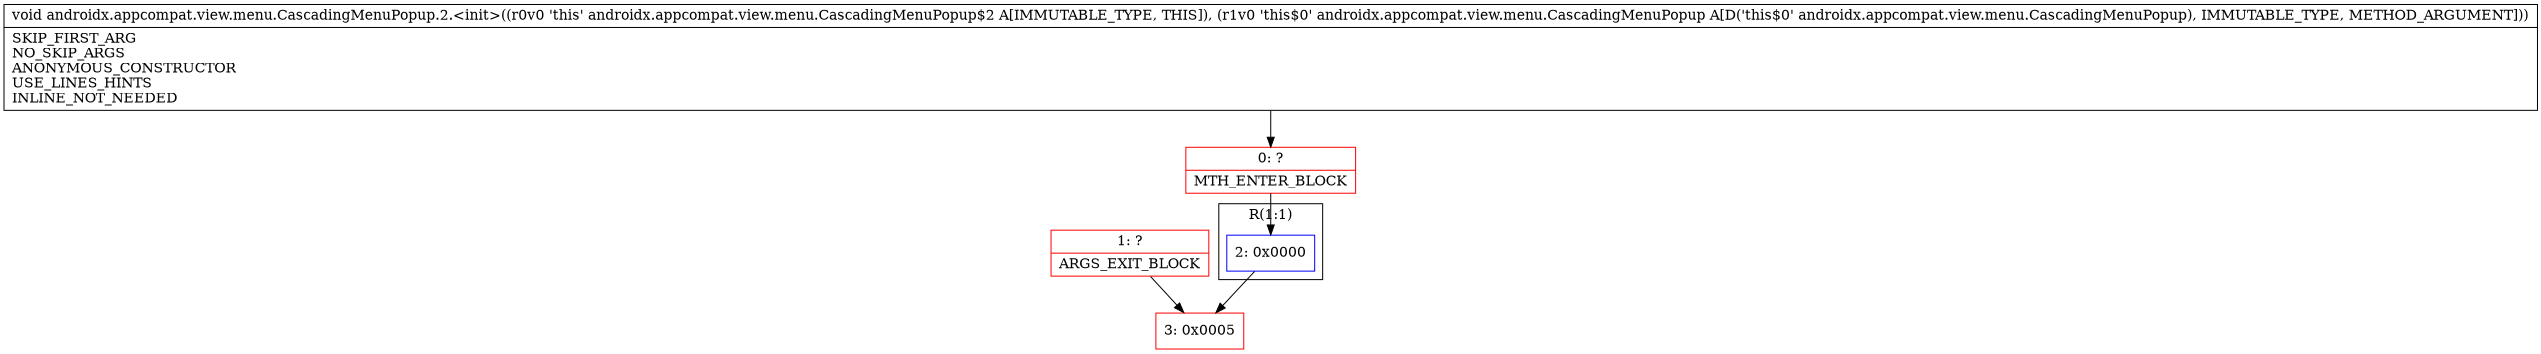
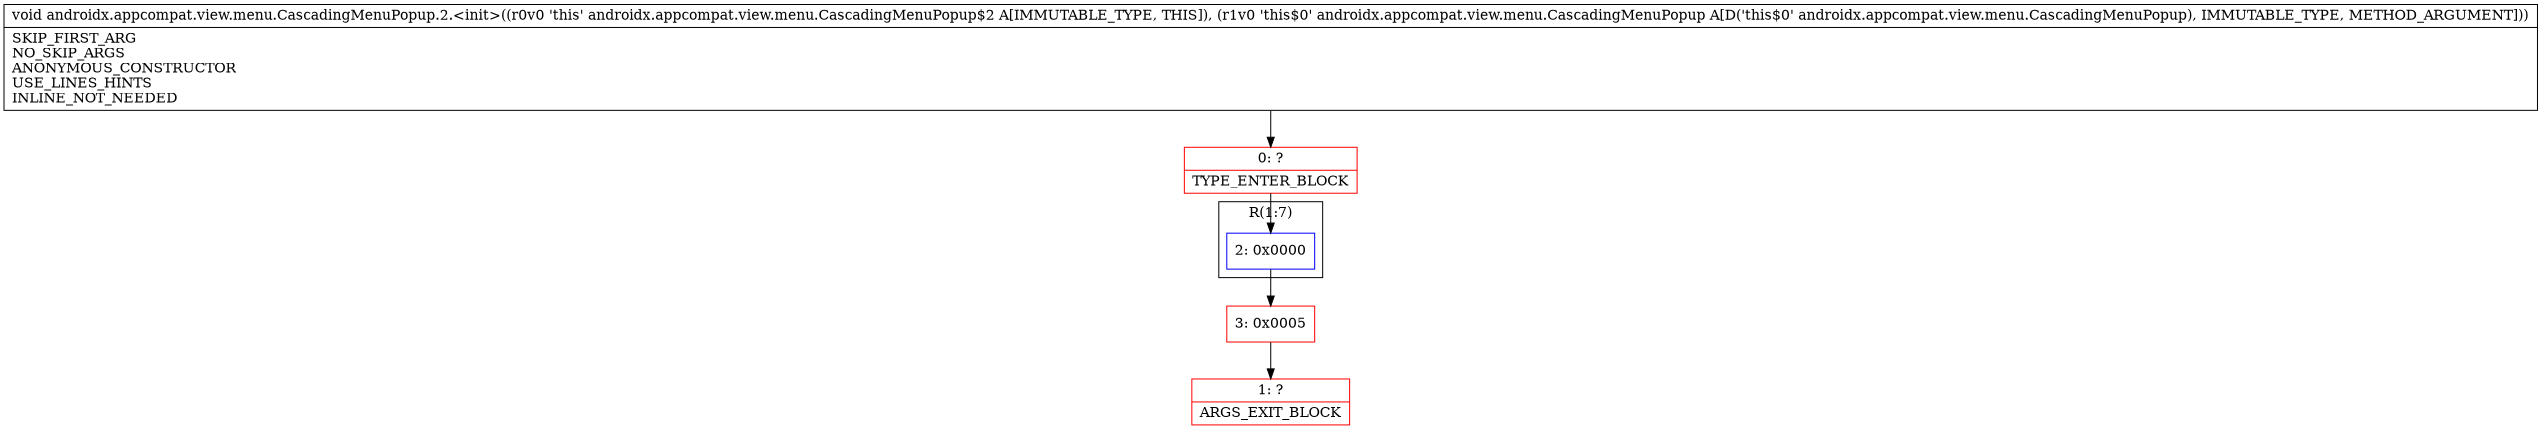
node "0: ?": text "MTH_ENTER_BLOCK" -> "TYPE_ENTER_BLOCK"
cluster "R(1:1)": label "R(1:1)" -> "R(1:7)"
edge "1: ?" -> "3: 0x0005": reversed
